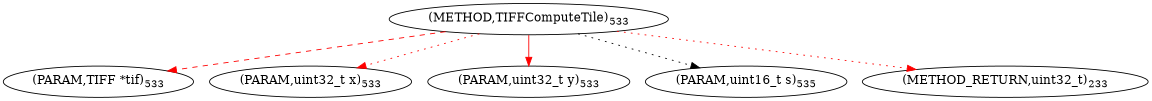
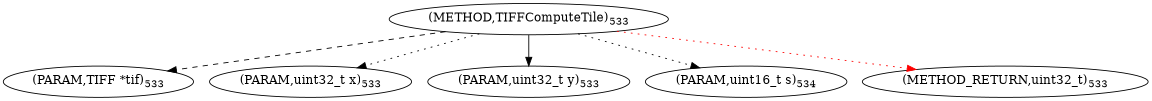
edge "(METHOD,TIFFComputeTile)" -> "(PARAM,uint32_t y)": color red -> black
edge "(METHOD,TIFFComputeTile)" -> "(PARAM,uint32_t x)": color red -> black
edge "(METHOD,TIFFComputeTile)" -> "(PARAM,TIFF *tif)": color red -> black
node "(PARAM,uint16_t s)": text "535" -> "534"
node "(METHOD_RETURN,uint32_t)": text "233" -> "533"
